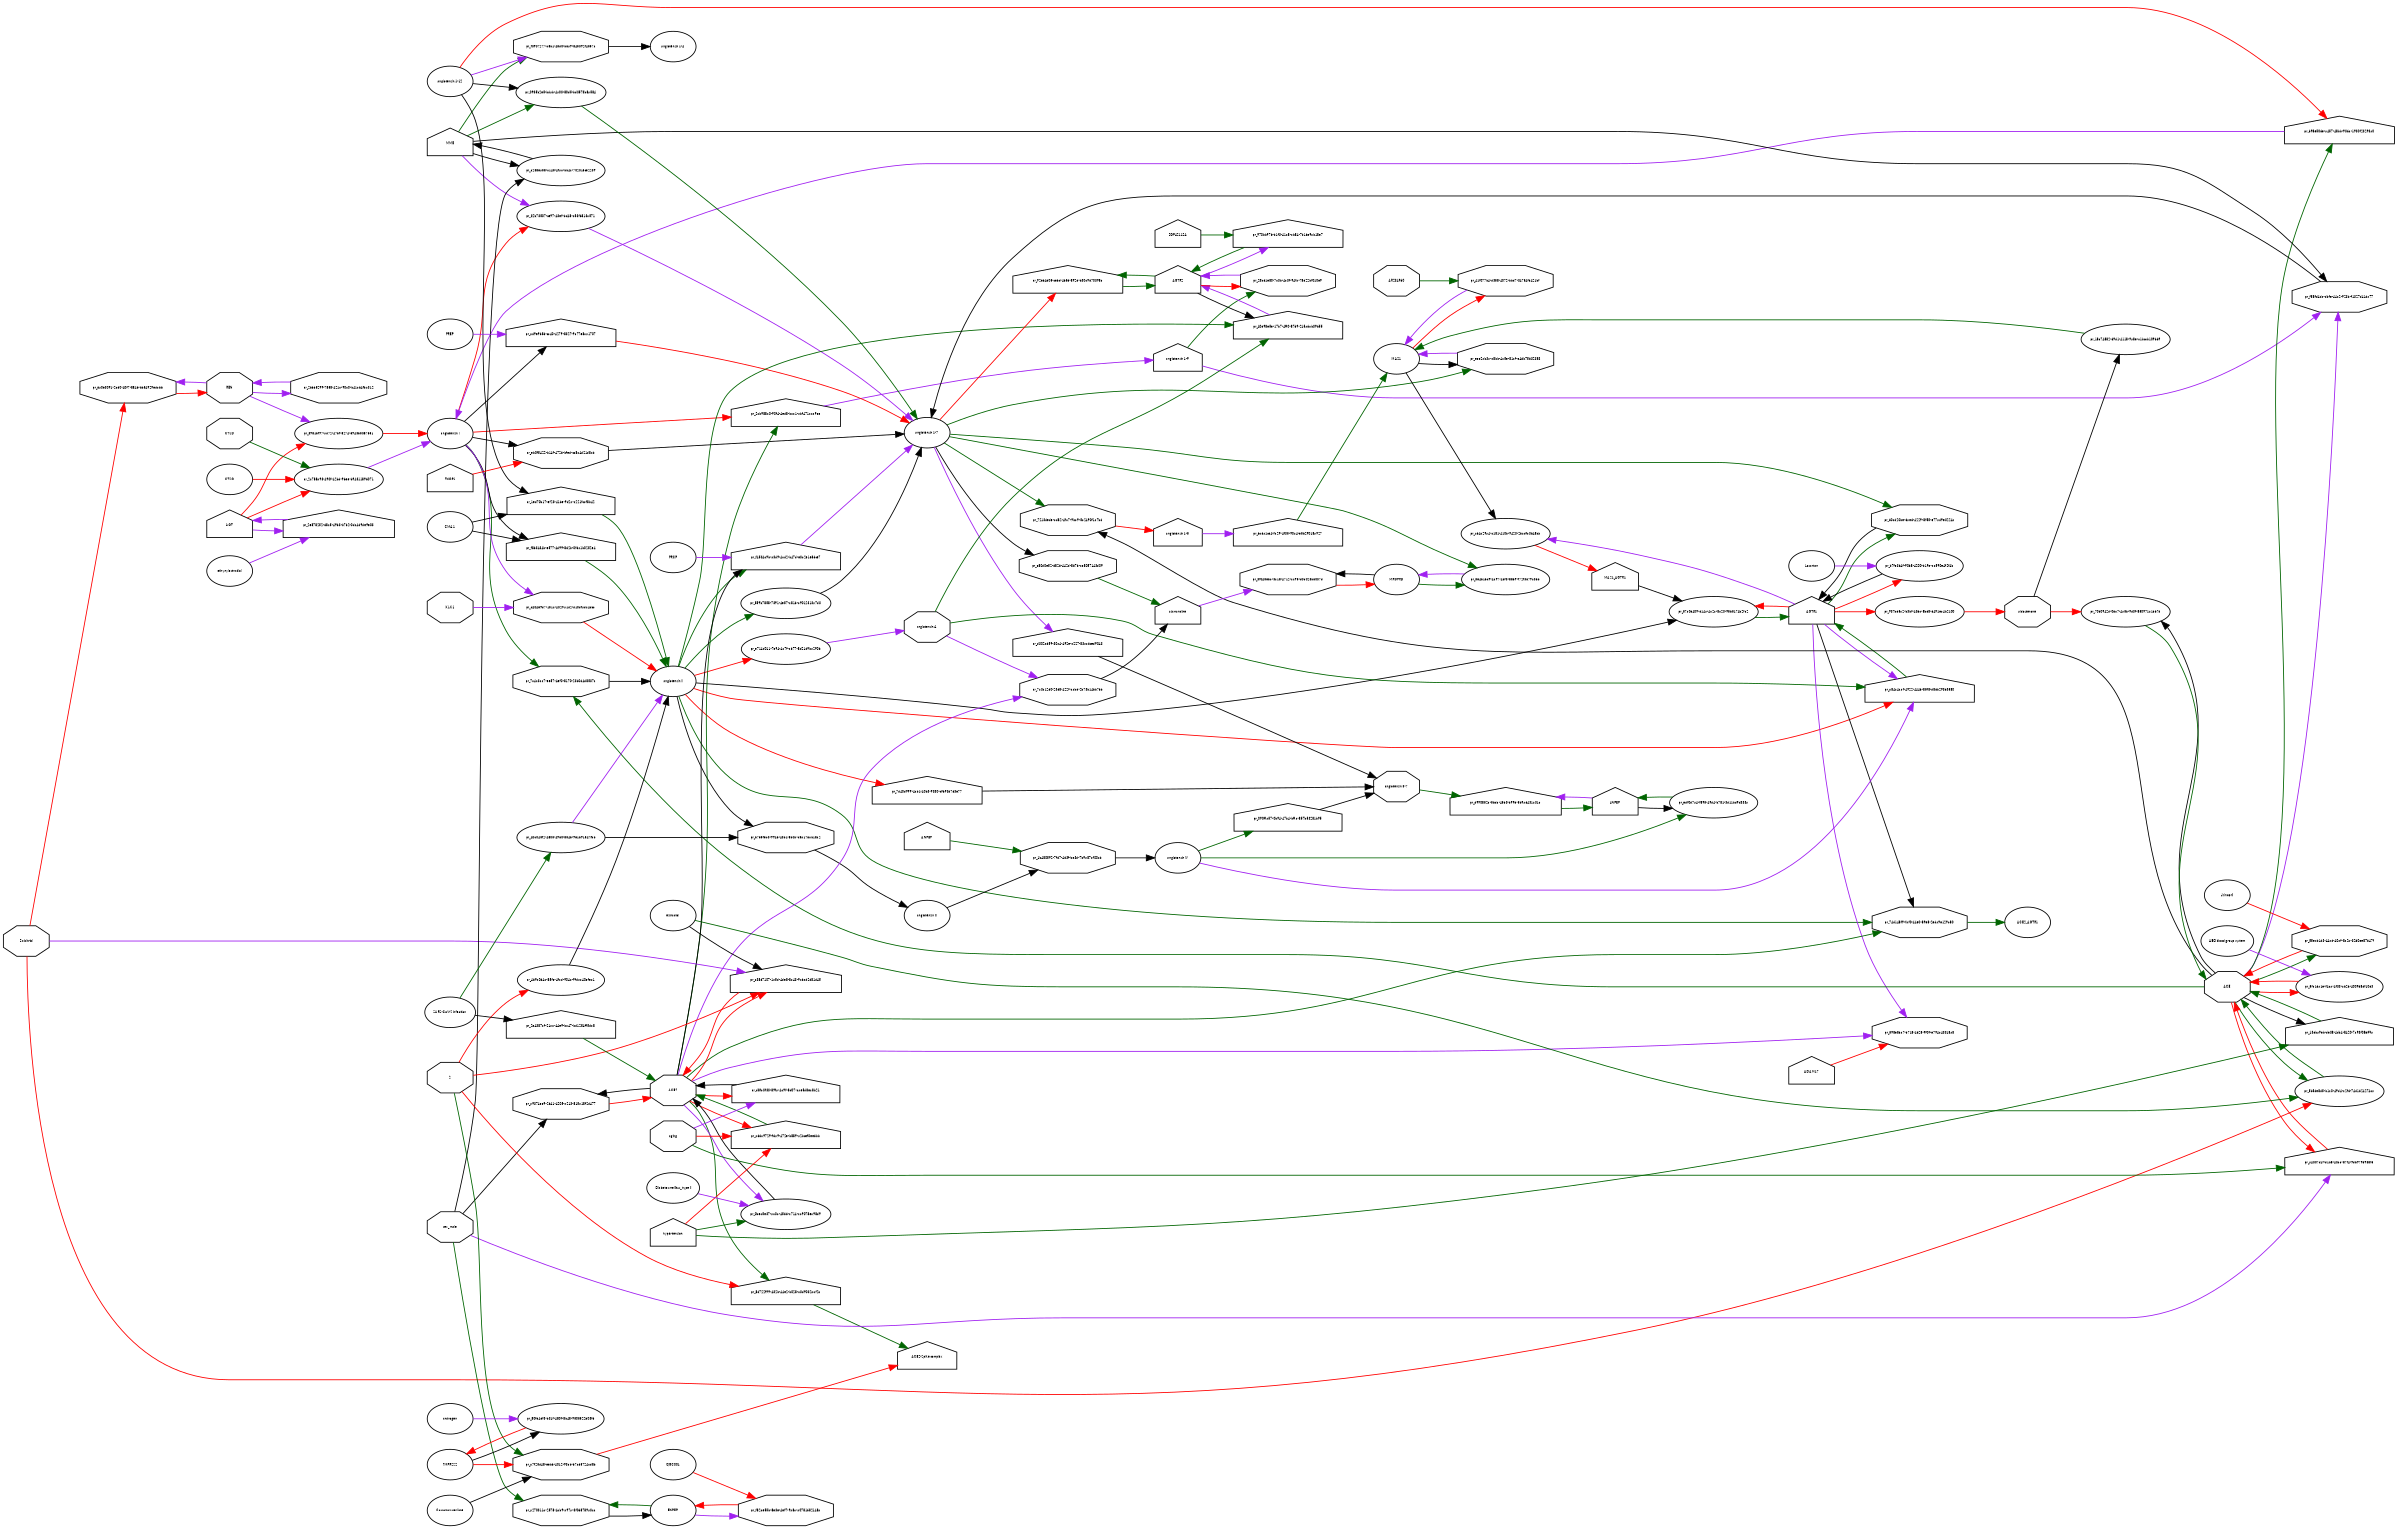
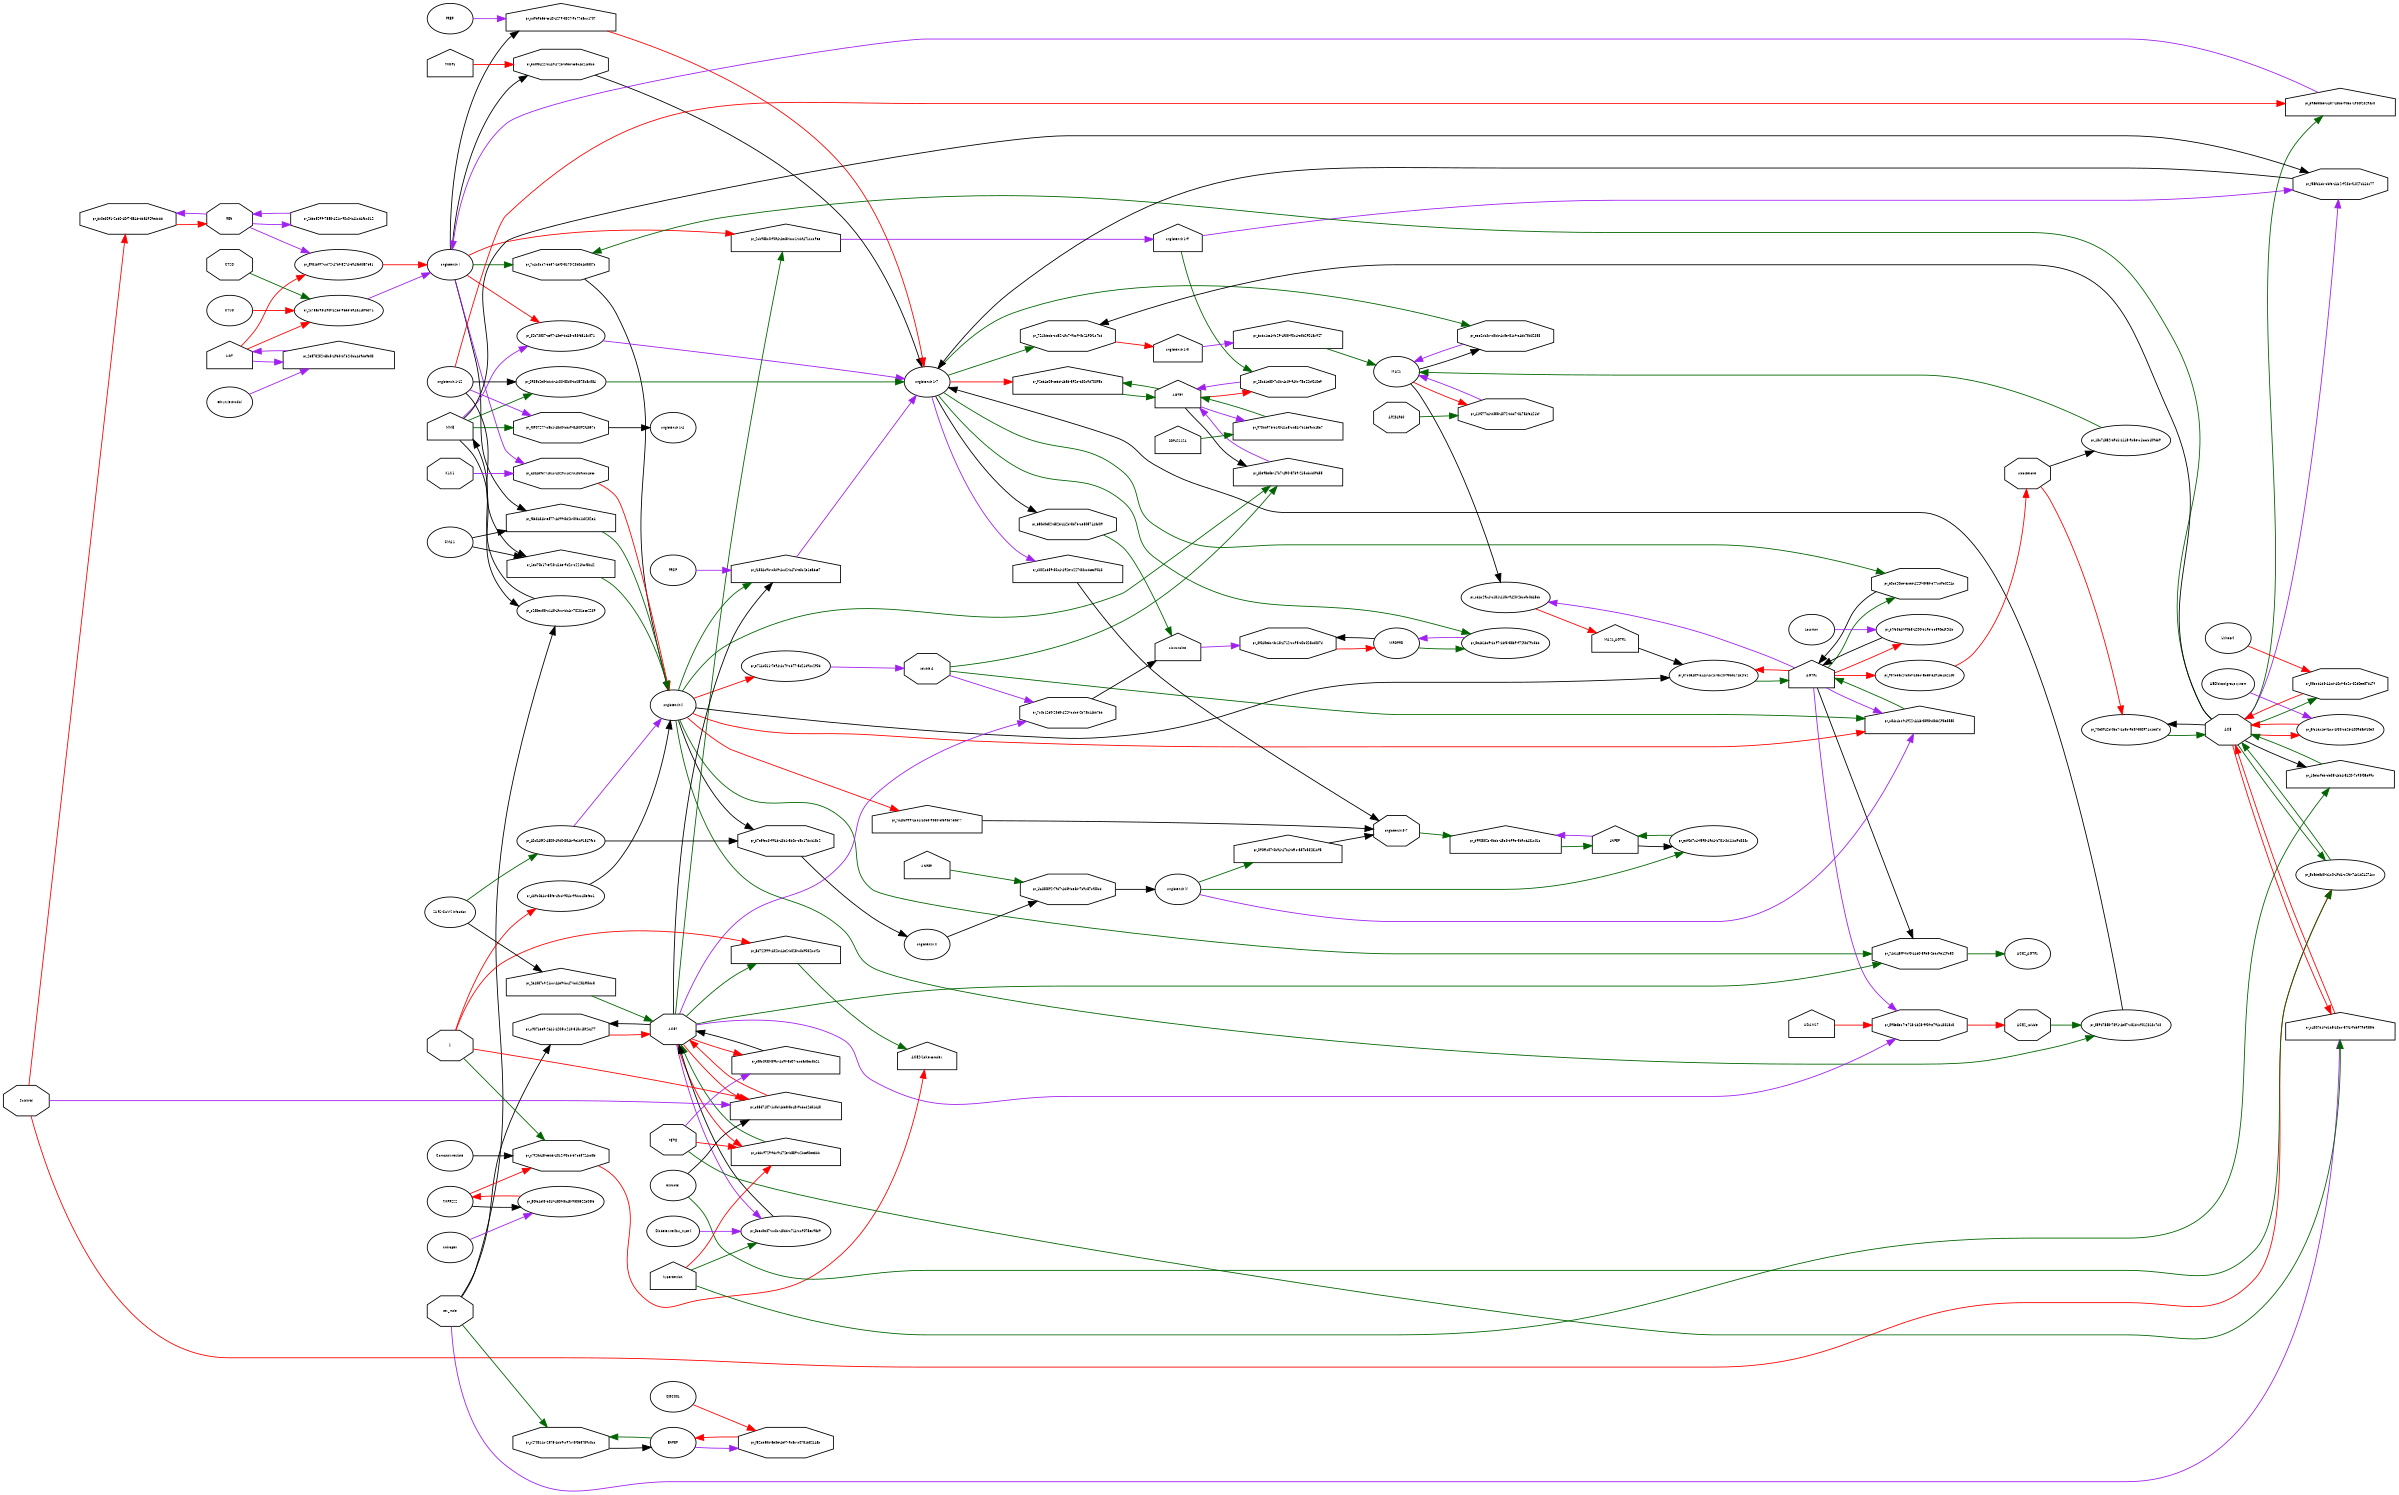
node "angiotensin A": label "angiotensin A" -> "soluble A"
node "ACE2_ soluble": added
